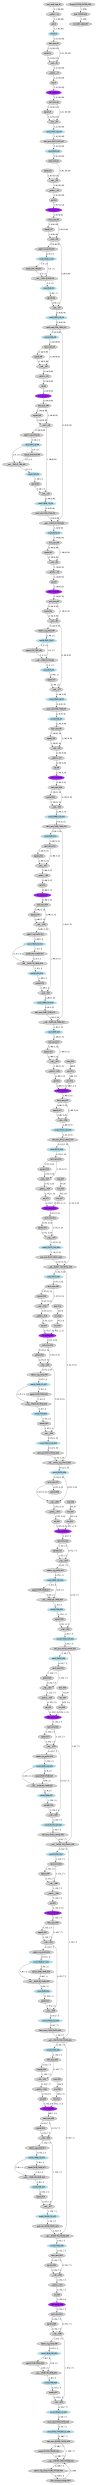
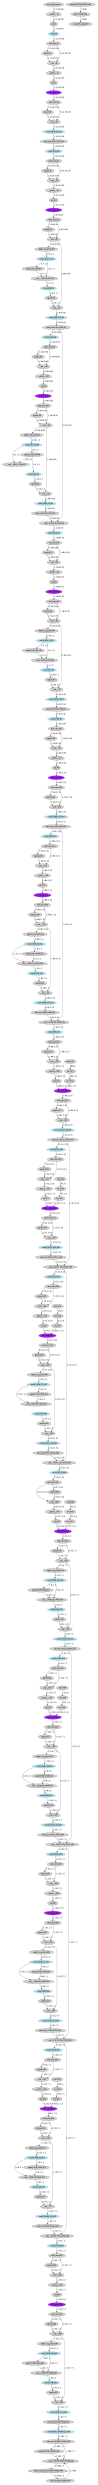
edge "batch_norm_#21" -> "sigmoid_#22": added, label "(1, 96, 120, 120)"
edge "__mul___IW[6, 6]_OW6_#50" -> "conv2d_IW6_#51": now "sigmoid_IW6_OW6_#49" -> "conv2d_IW6_#51"
edge "__mul___IW[28, 28]_OW28_#199" -> "conv2d_IW28_#200": removed, label "(1, 28, 1, 1)"
edge "conv2d_IW112_#206" -> "__mul___#209": now "sigmoid_#208" -> "__mul___#209"
